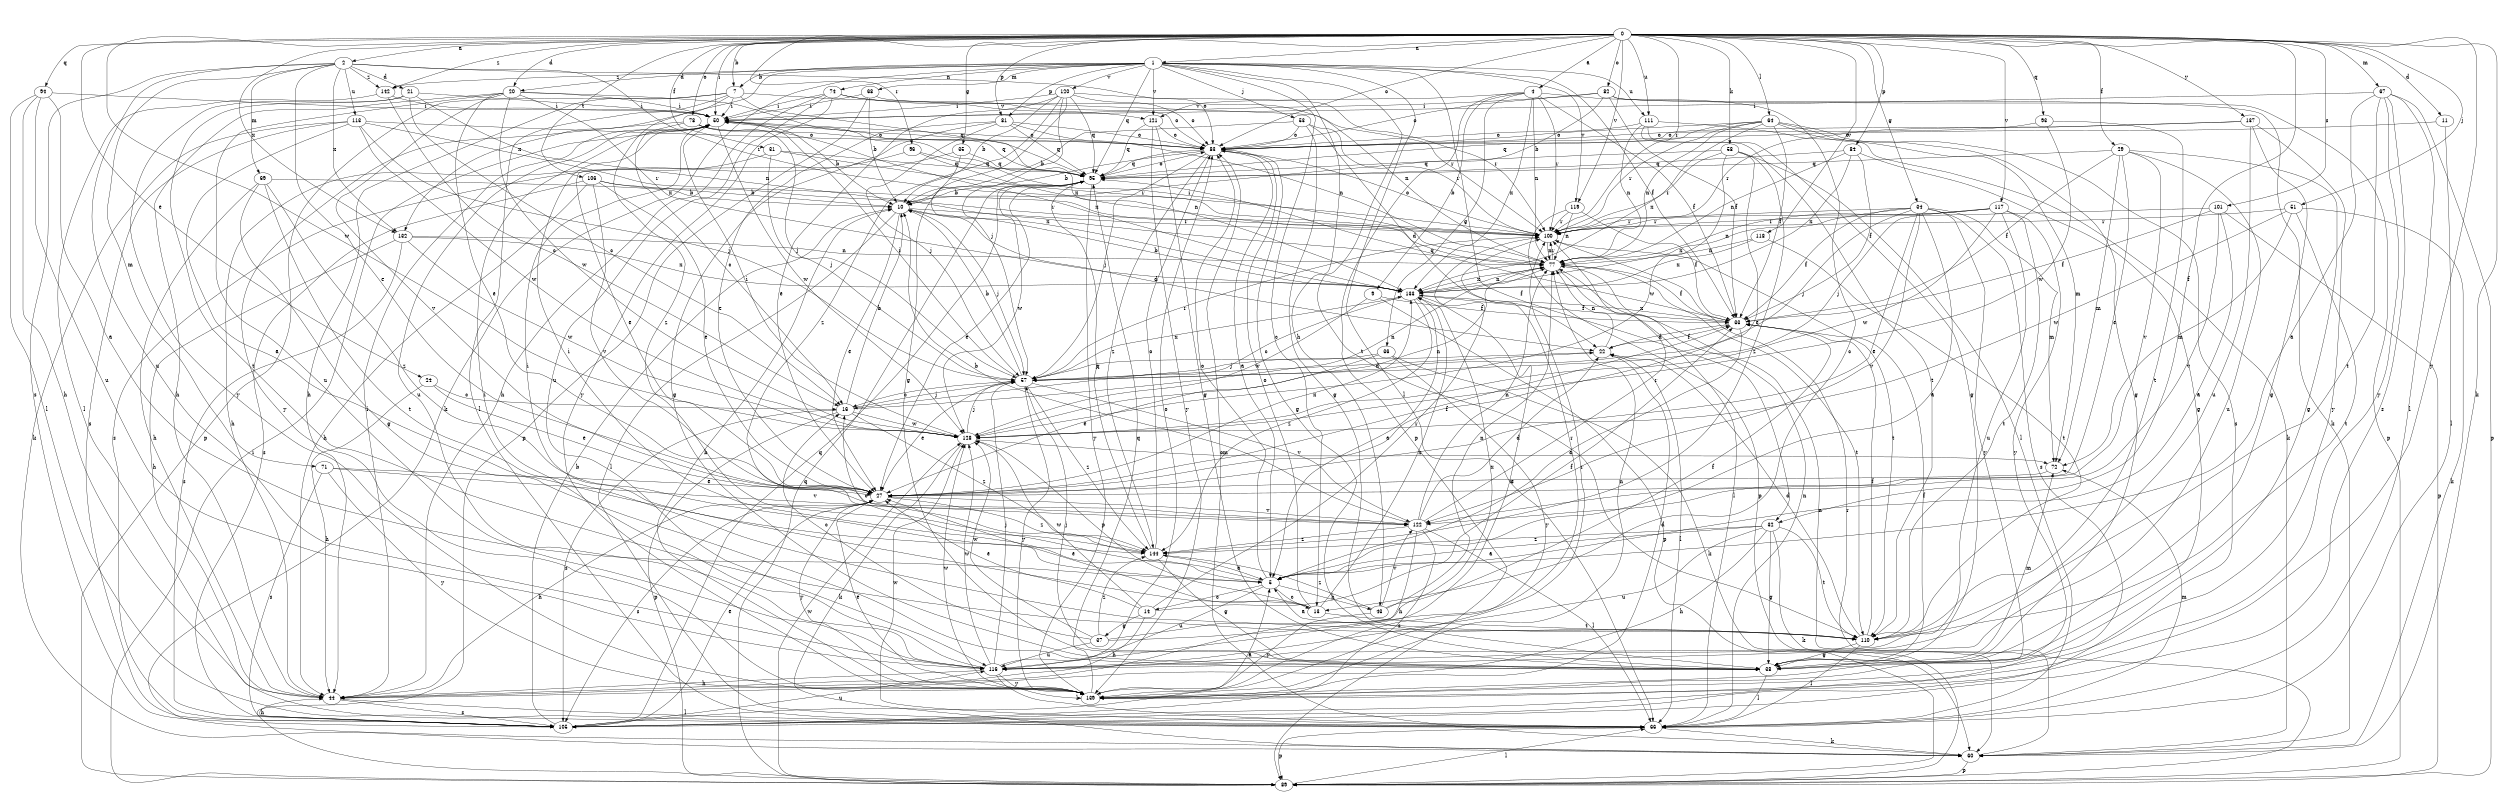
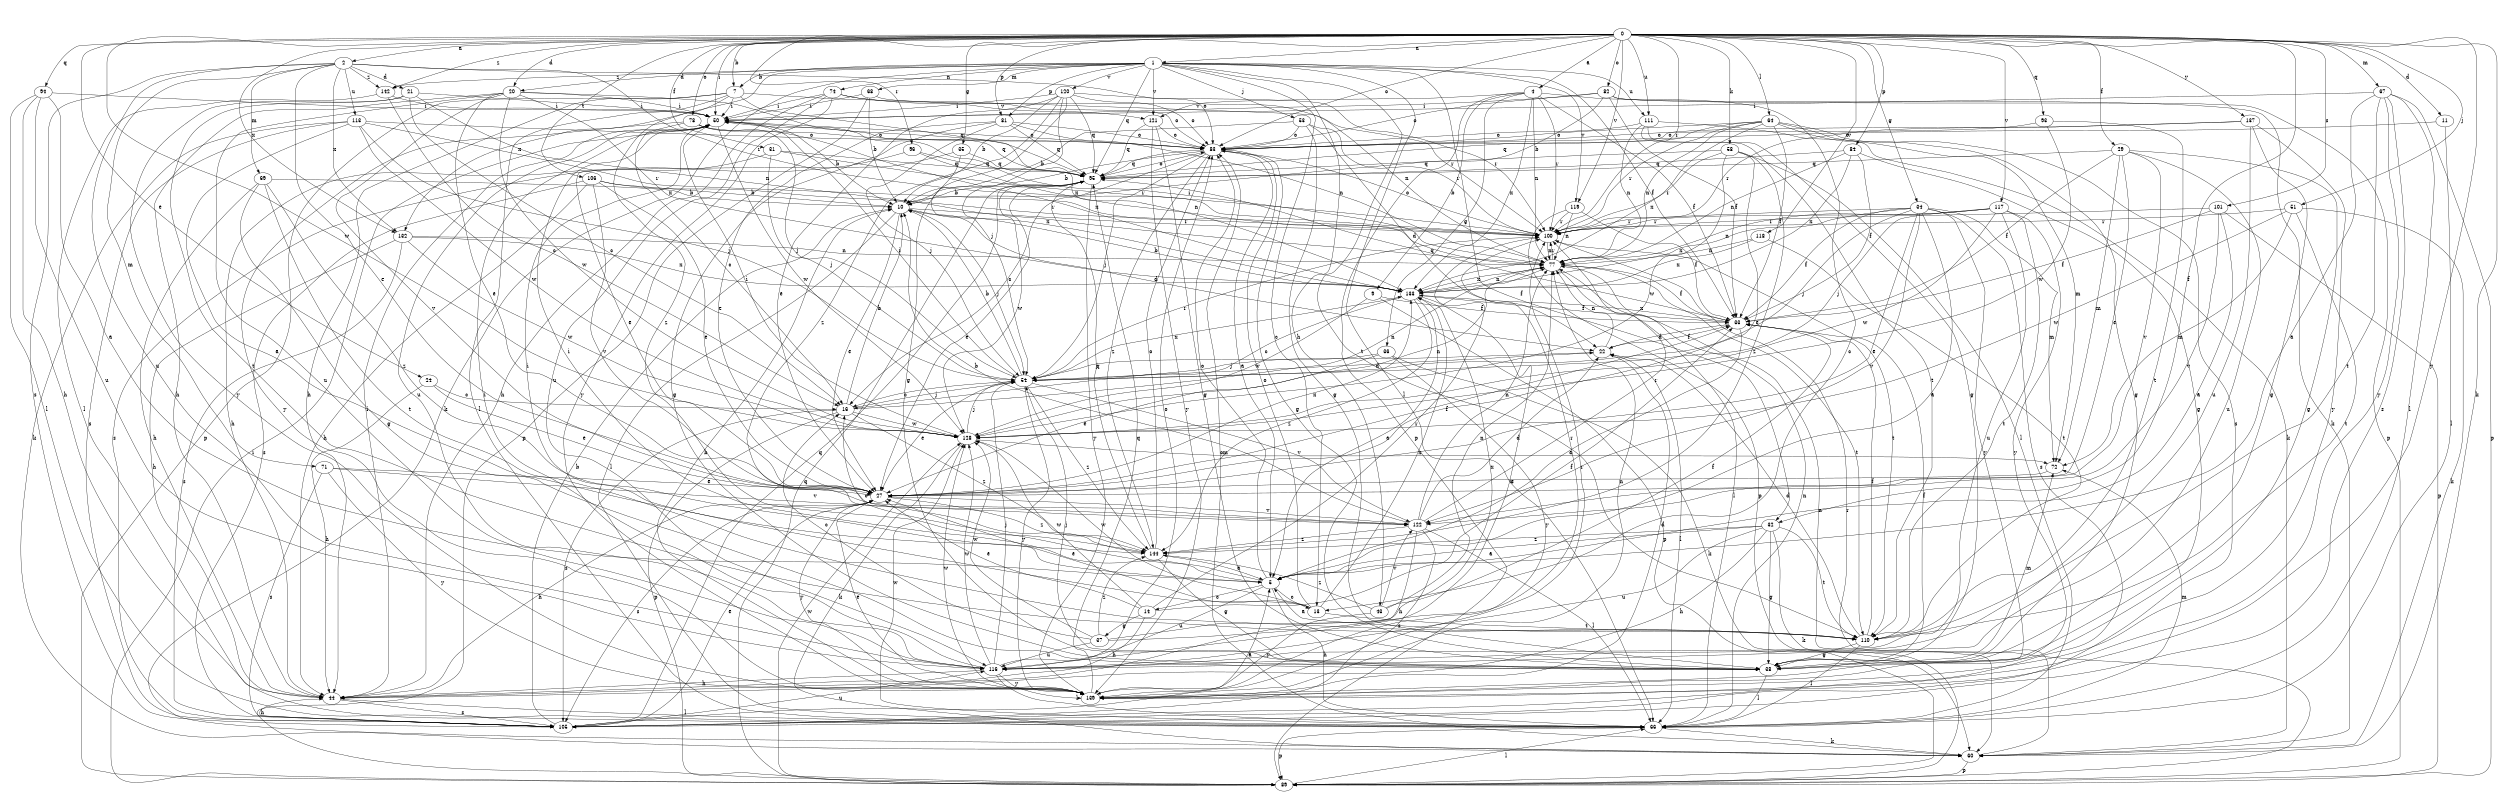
edge "83" -> "16": added, label "c"
node "57": label "57" -> "54"
edge "13" -> "128": label "p" -> "w"
edge "5" -> "43": now "5" -> "66"
